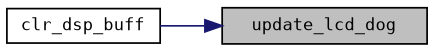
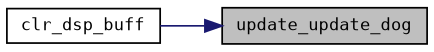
node "update_lcd_dog": label "update_lcd_dog" -> "update_update_dog"
